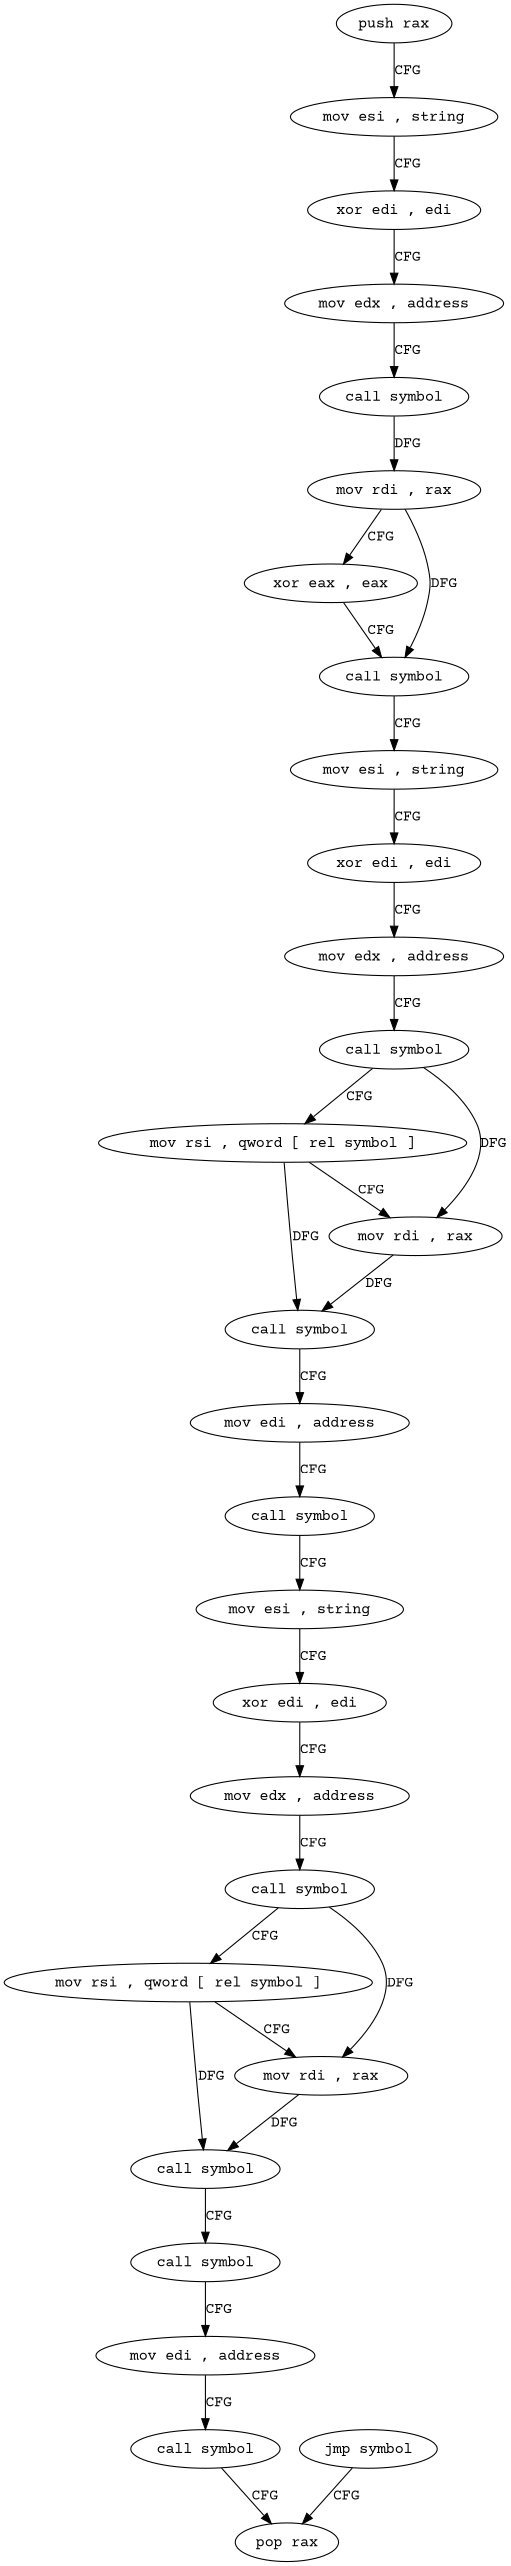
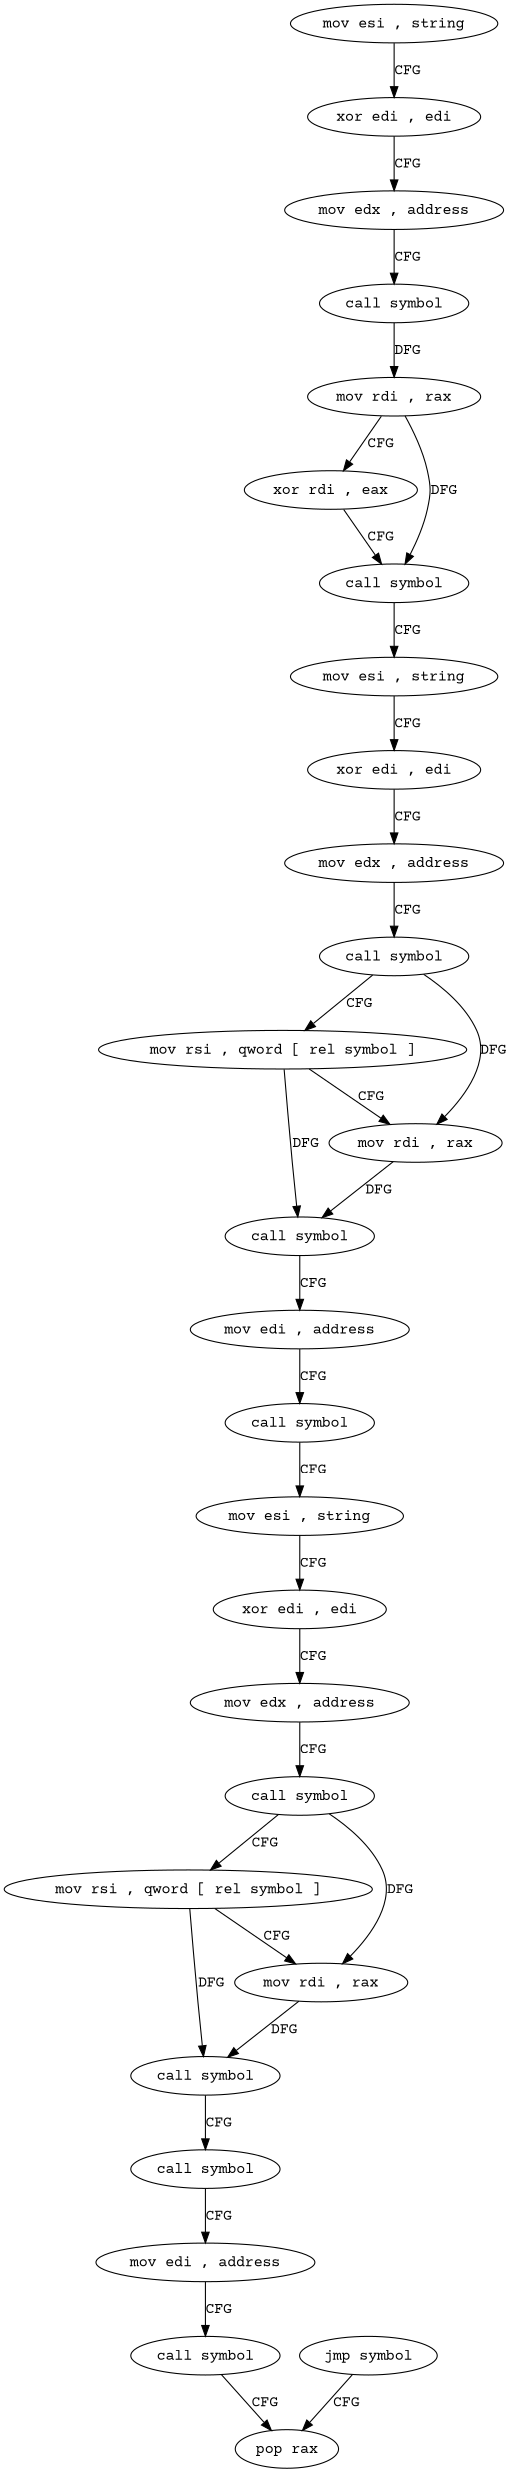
node "push rax": removed
node "xor eax , eax": label "xor eax , eax" -> "xor rdi , eax"
